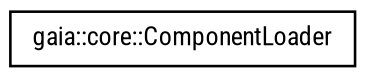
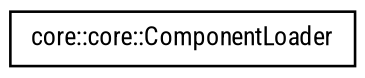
node "gaia::core::ComponentLoader": label "gaia::core::ComponentLoader" -> "core::core::ComponentLoader"
